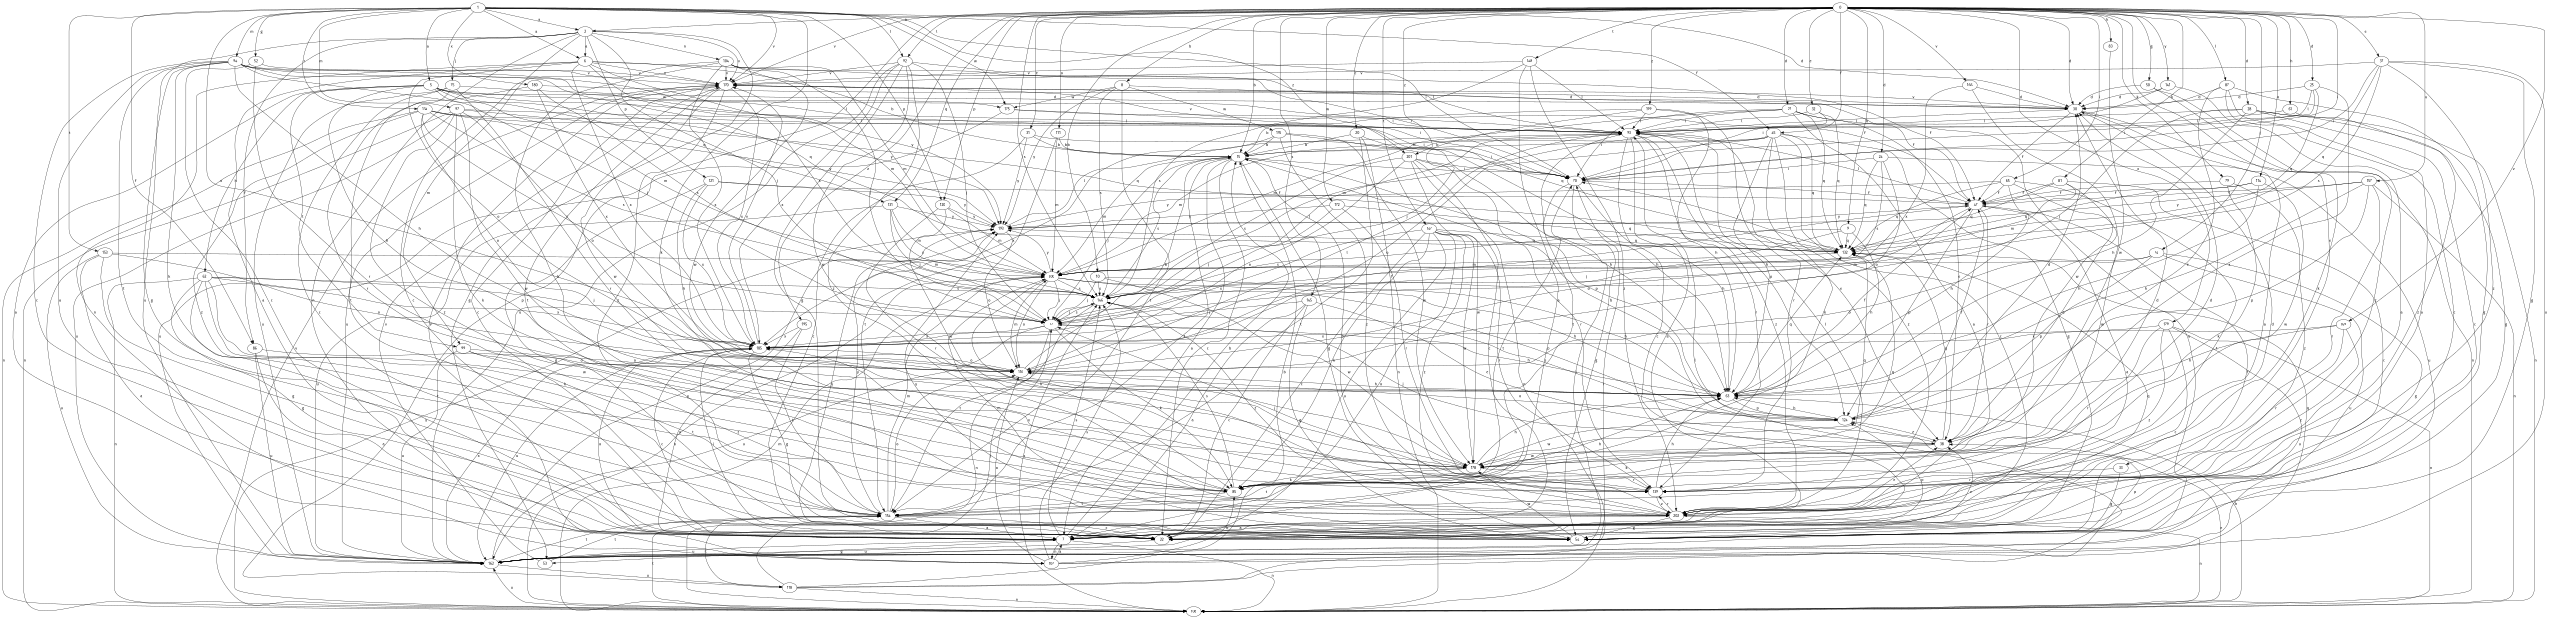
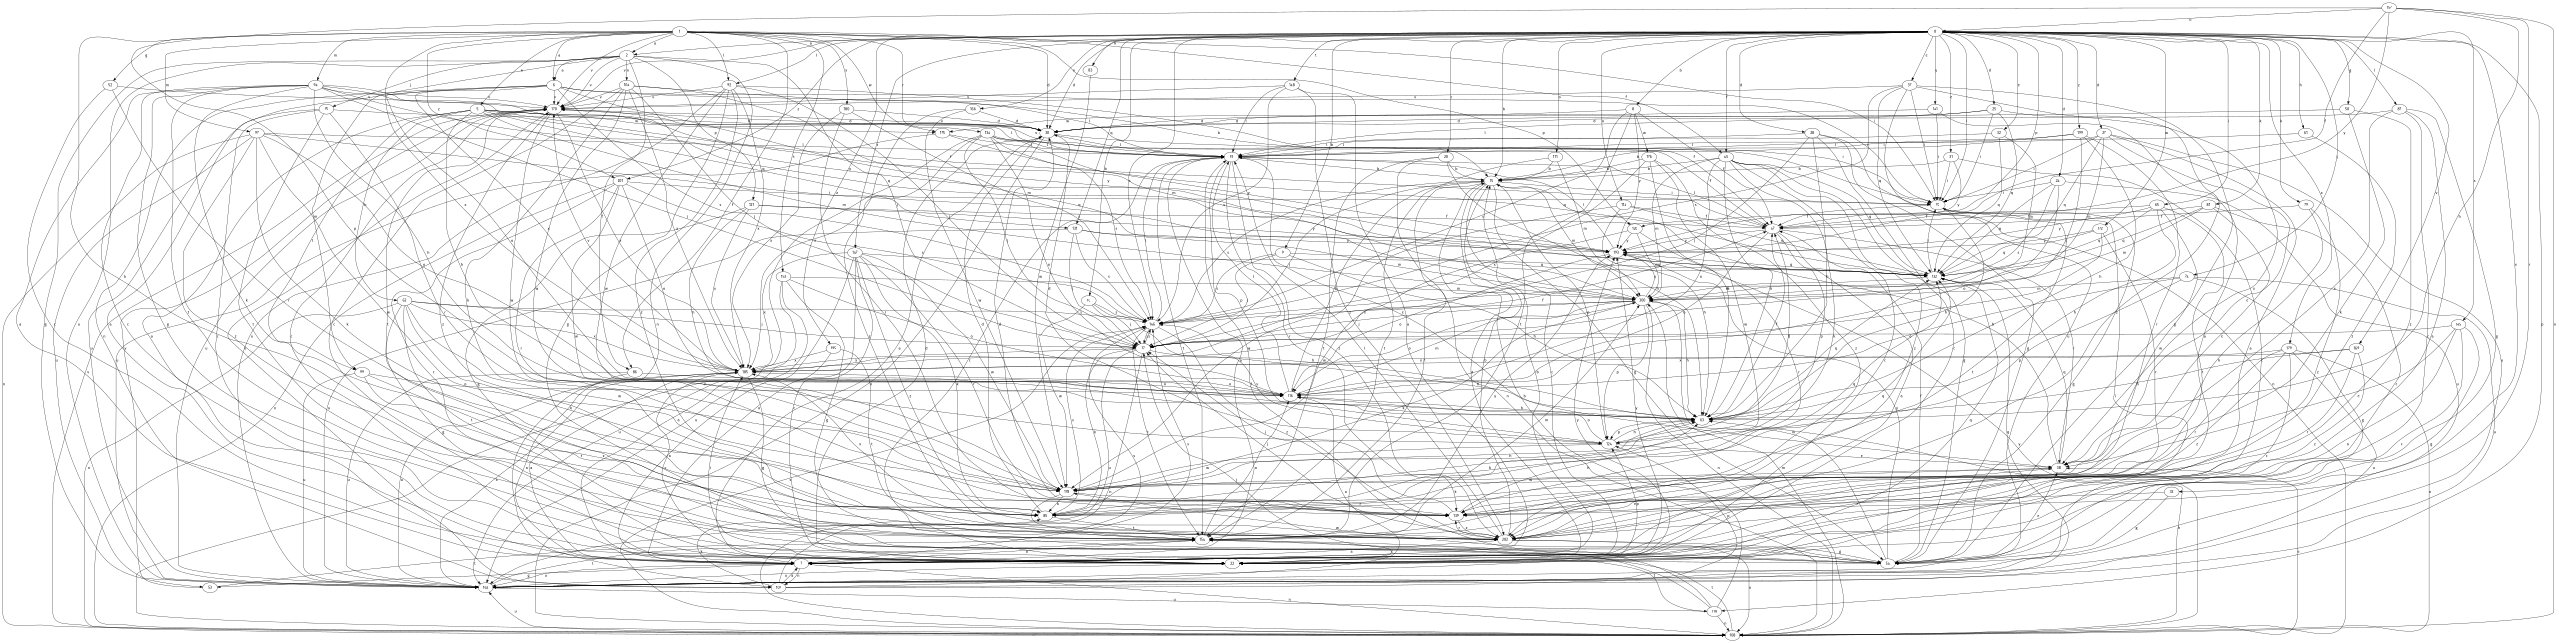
edge "0" -> "157": reversed
edge "38" -> "77": now "202" -> "77"
edge "118" -> "70": removed, label "i"
